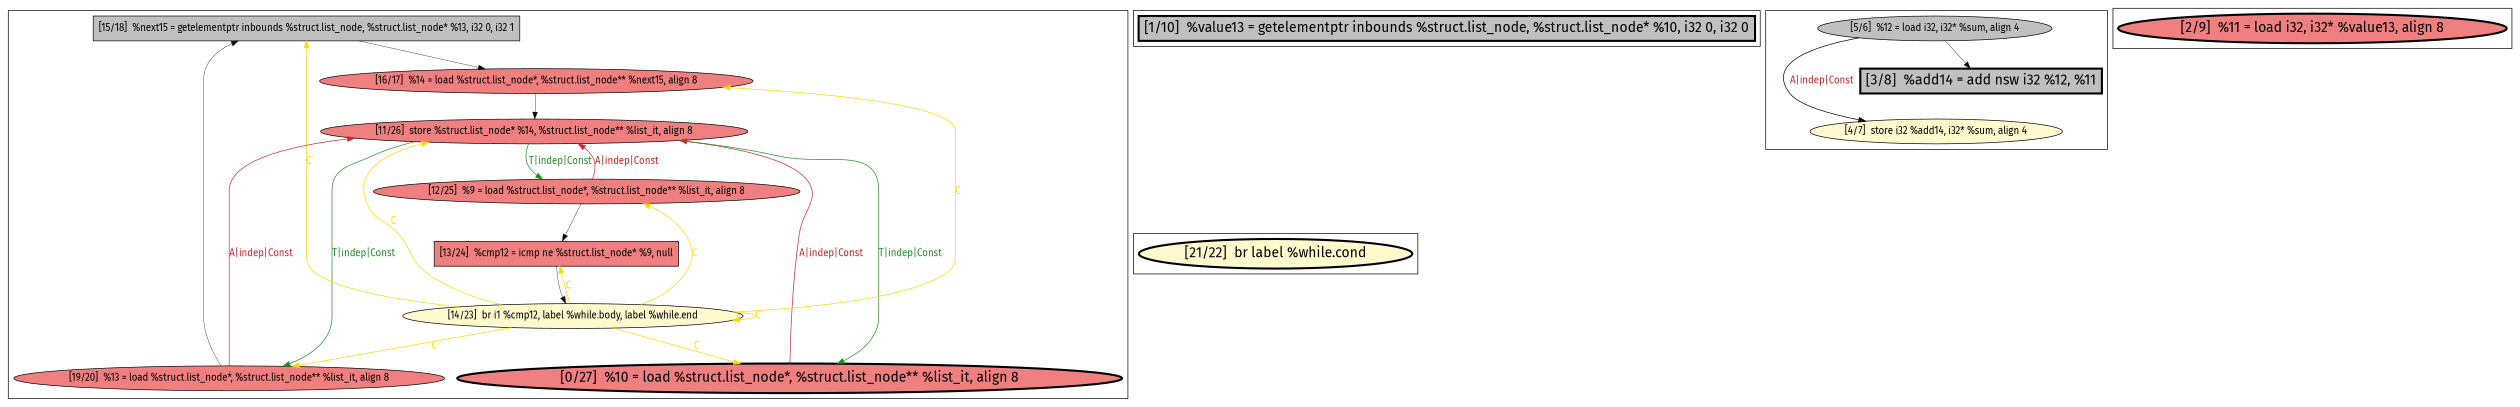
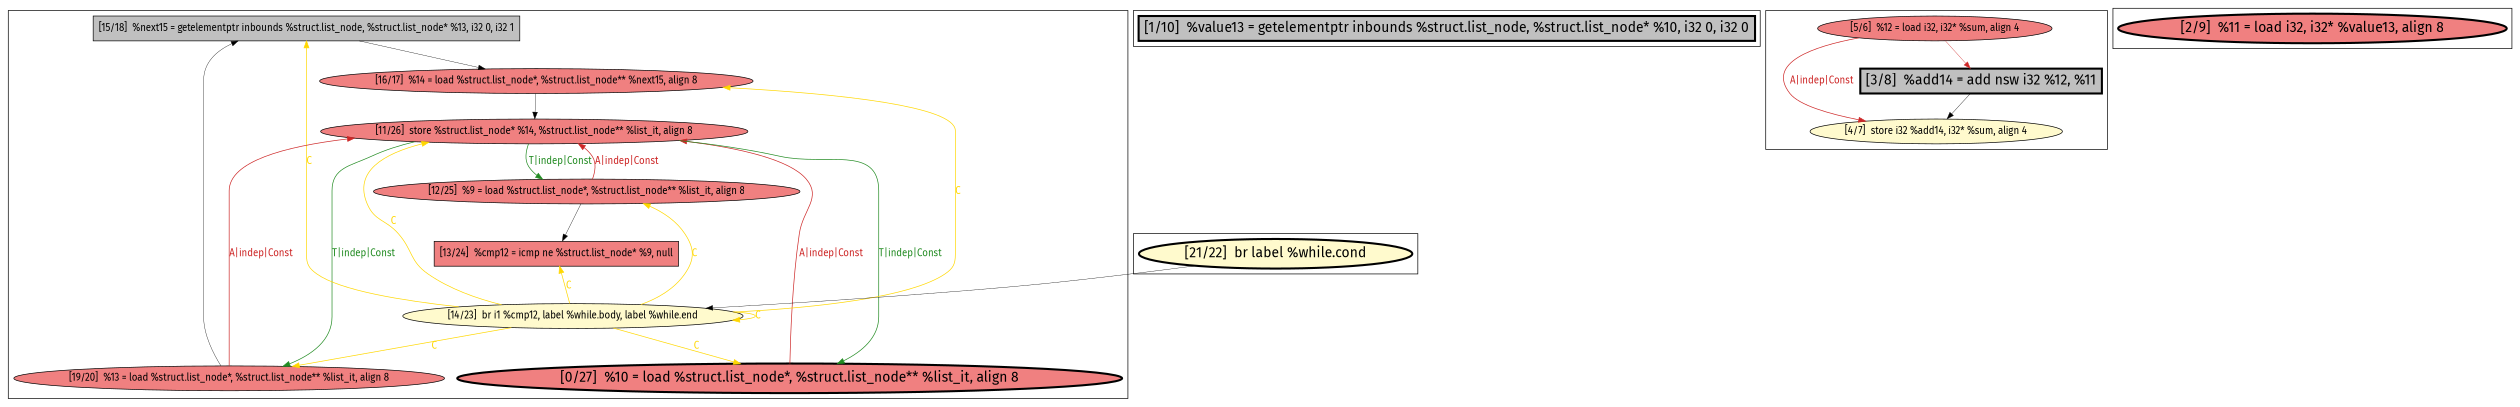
node "[5/6]  %12 = load i32, i32* %sum, align 4": fillcolor grey -> lightcoral
edge "[5/6]  %12 = load i32, i32* %sum, align 4" -> "[3/8]  %add14 = add nsw i32 %12, %11": color black -> firebrick3
edge "[5/6]  %12 = load i32, i32* %sum, align 4" -> "[4/7]  store i32 %add14, i32* %sum, align 4": color black -> firebrick3
edge "[3/8]  %add14 = add nsw i32 %12, %11" -> "[4/7]  store i32 %add14, i32* %sum, align 4": added
edge "[13/24]  %cmp12 = icmp ne %struct.list_node* %9, null" -> "[14/23]  br i1 %cmp12, label %while.body, label %while.end": now "[21/22]  br label %while.cond" -> "[14/23]  br i1 %cmp12, label %while.body, label %while.end"
